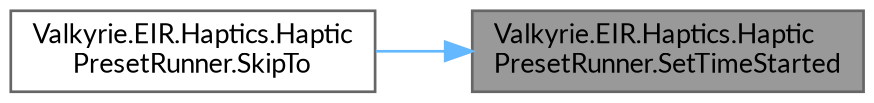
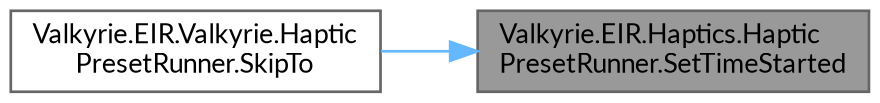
node "Valkyrie.EIR.Haptics.Haptic PresetRunner.SkipTo": label "Valkyrie.EIR.Haptics.Haptic PresetRunner.SkipTo" -> "Valkyrie.EIR.Valkyrie.Haptic PresetRunner.SkipTo"
